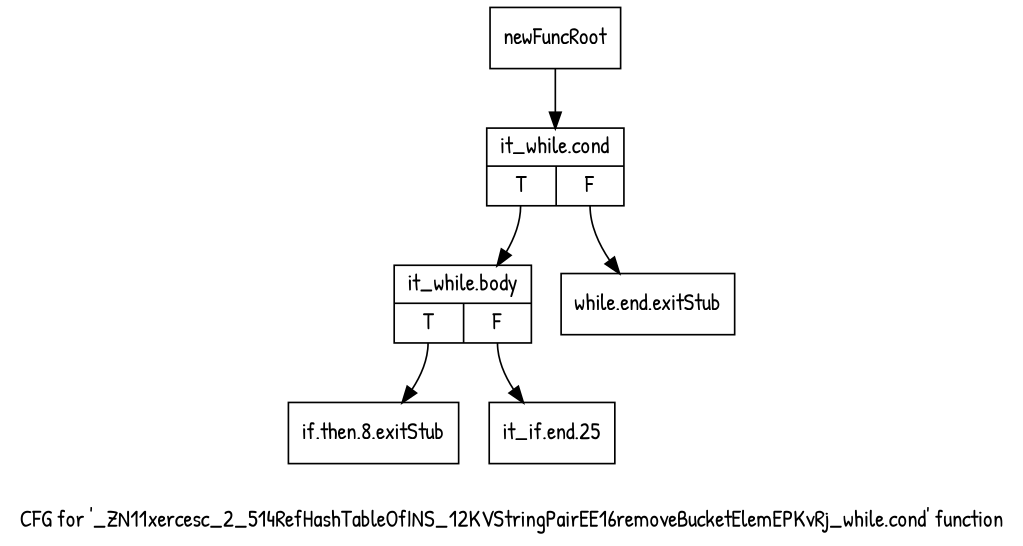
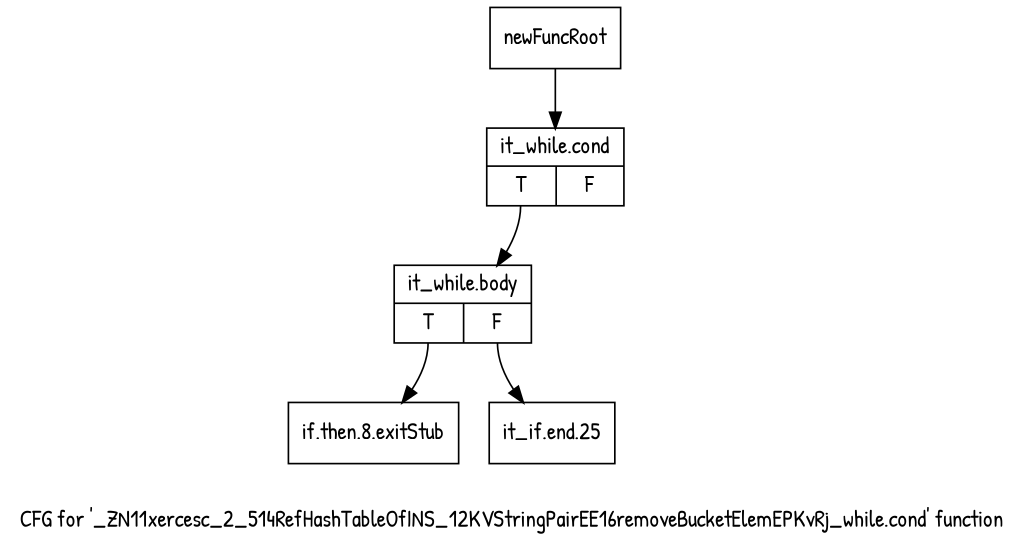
node "while.end.exitStub": removed
